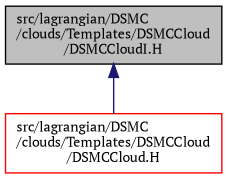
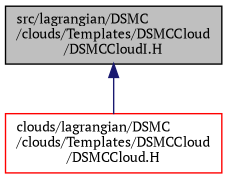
node "src/lagrangian/DSMC /clouds/Templates/DSMCCloud /DSMCCloud.H": label "src/lagrangian/DSMC /clouds/Templates/DSMCCloud /DSMCCloud.H" -> "clouds/lagrangian/DSMC /clouds/Templates/DSMCCloud /DSMCCloud.H"
